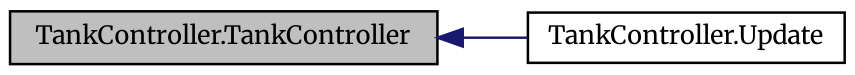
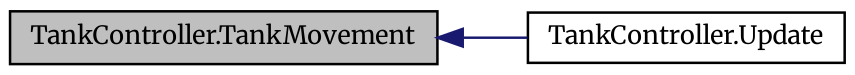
node "TankController.TankController": label "TankController.TankController" -> "TankController.TankMovement"
